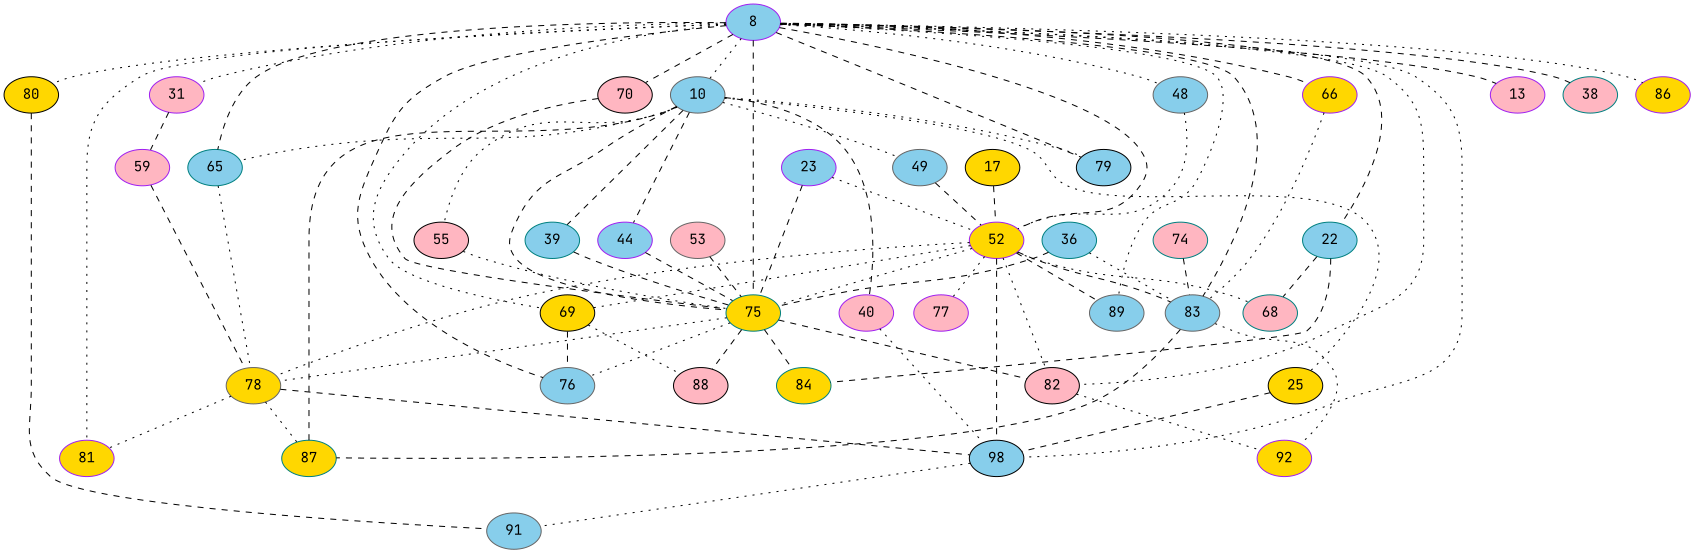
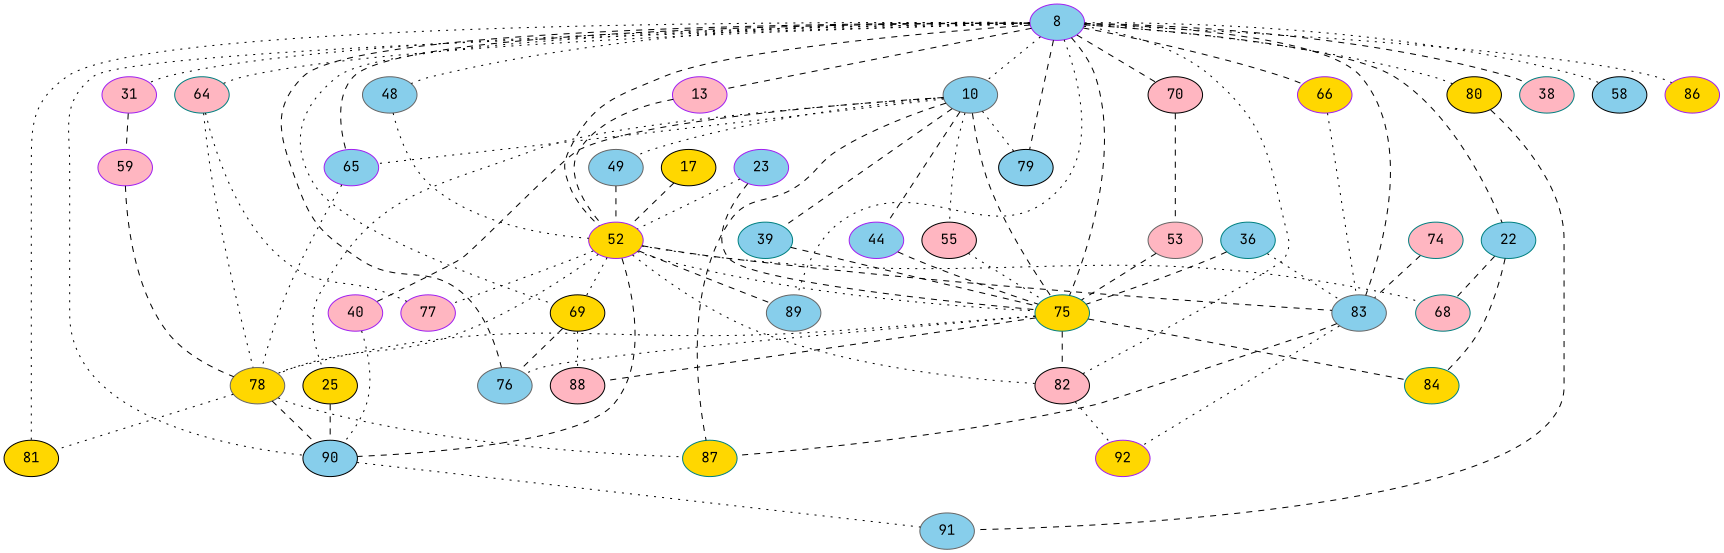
node "64": added
node "58": added
edge "13" -- "52": added
node "65": color teal -> purple
edge "70" -- "75": now "70" -- "53"
node "81": color purple -> black
node "98": label "98" -> "90"
